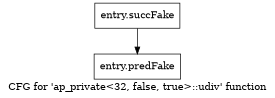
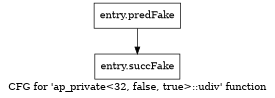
edge "entry.succFake" -> "entry.predFake": reversed
